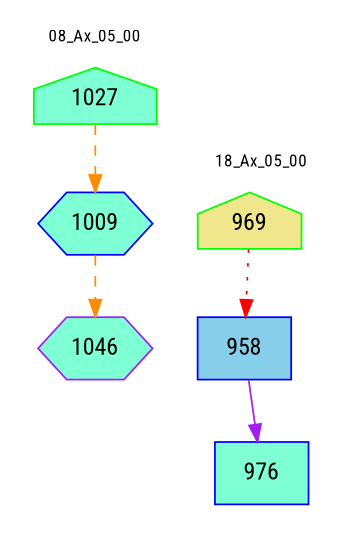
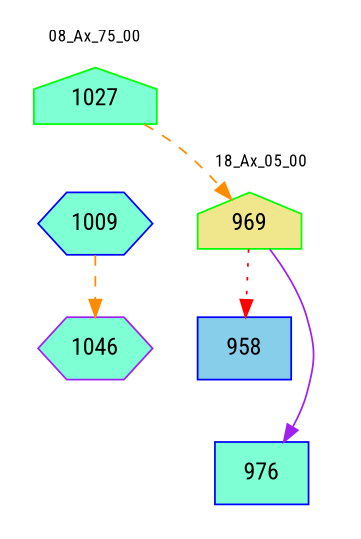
cluster "08_Ax_05_00": label "08_Ax_05_00" -> "08_Ax_75_00"
edge "1027" -> "1009": now "1027" -> "969"
edge "958" -> "976": now "969" -> "976"
